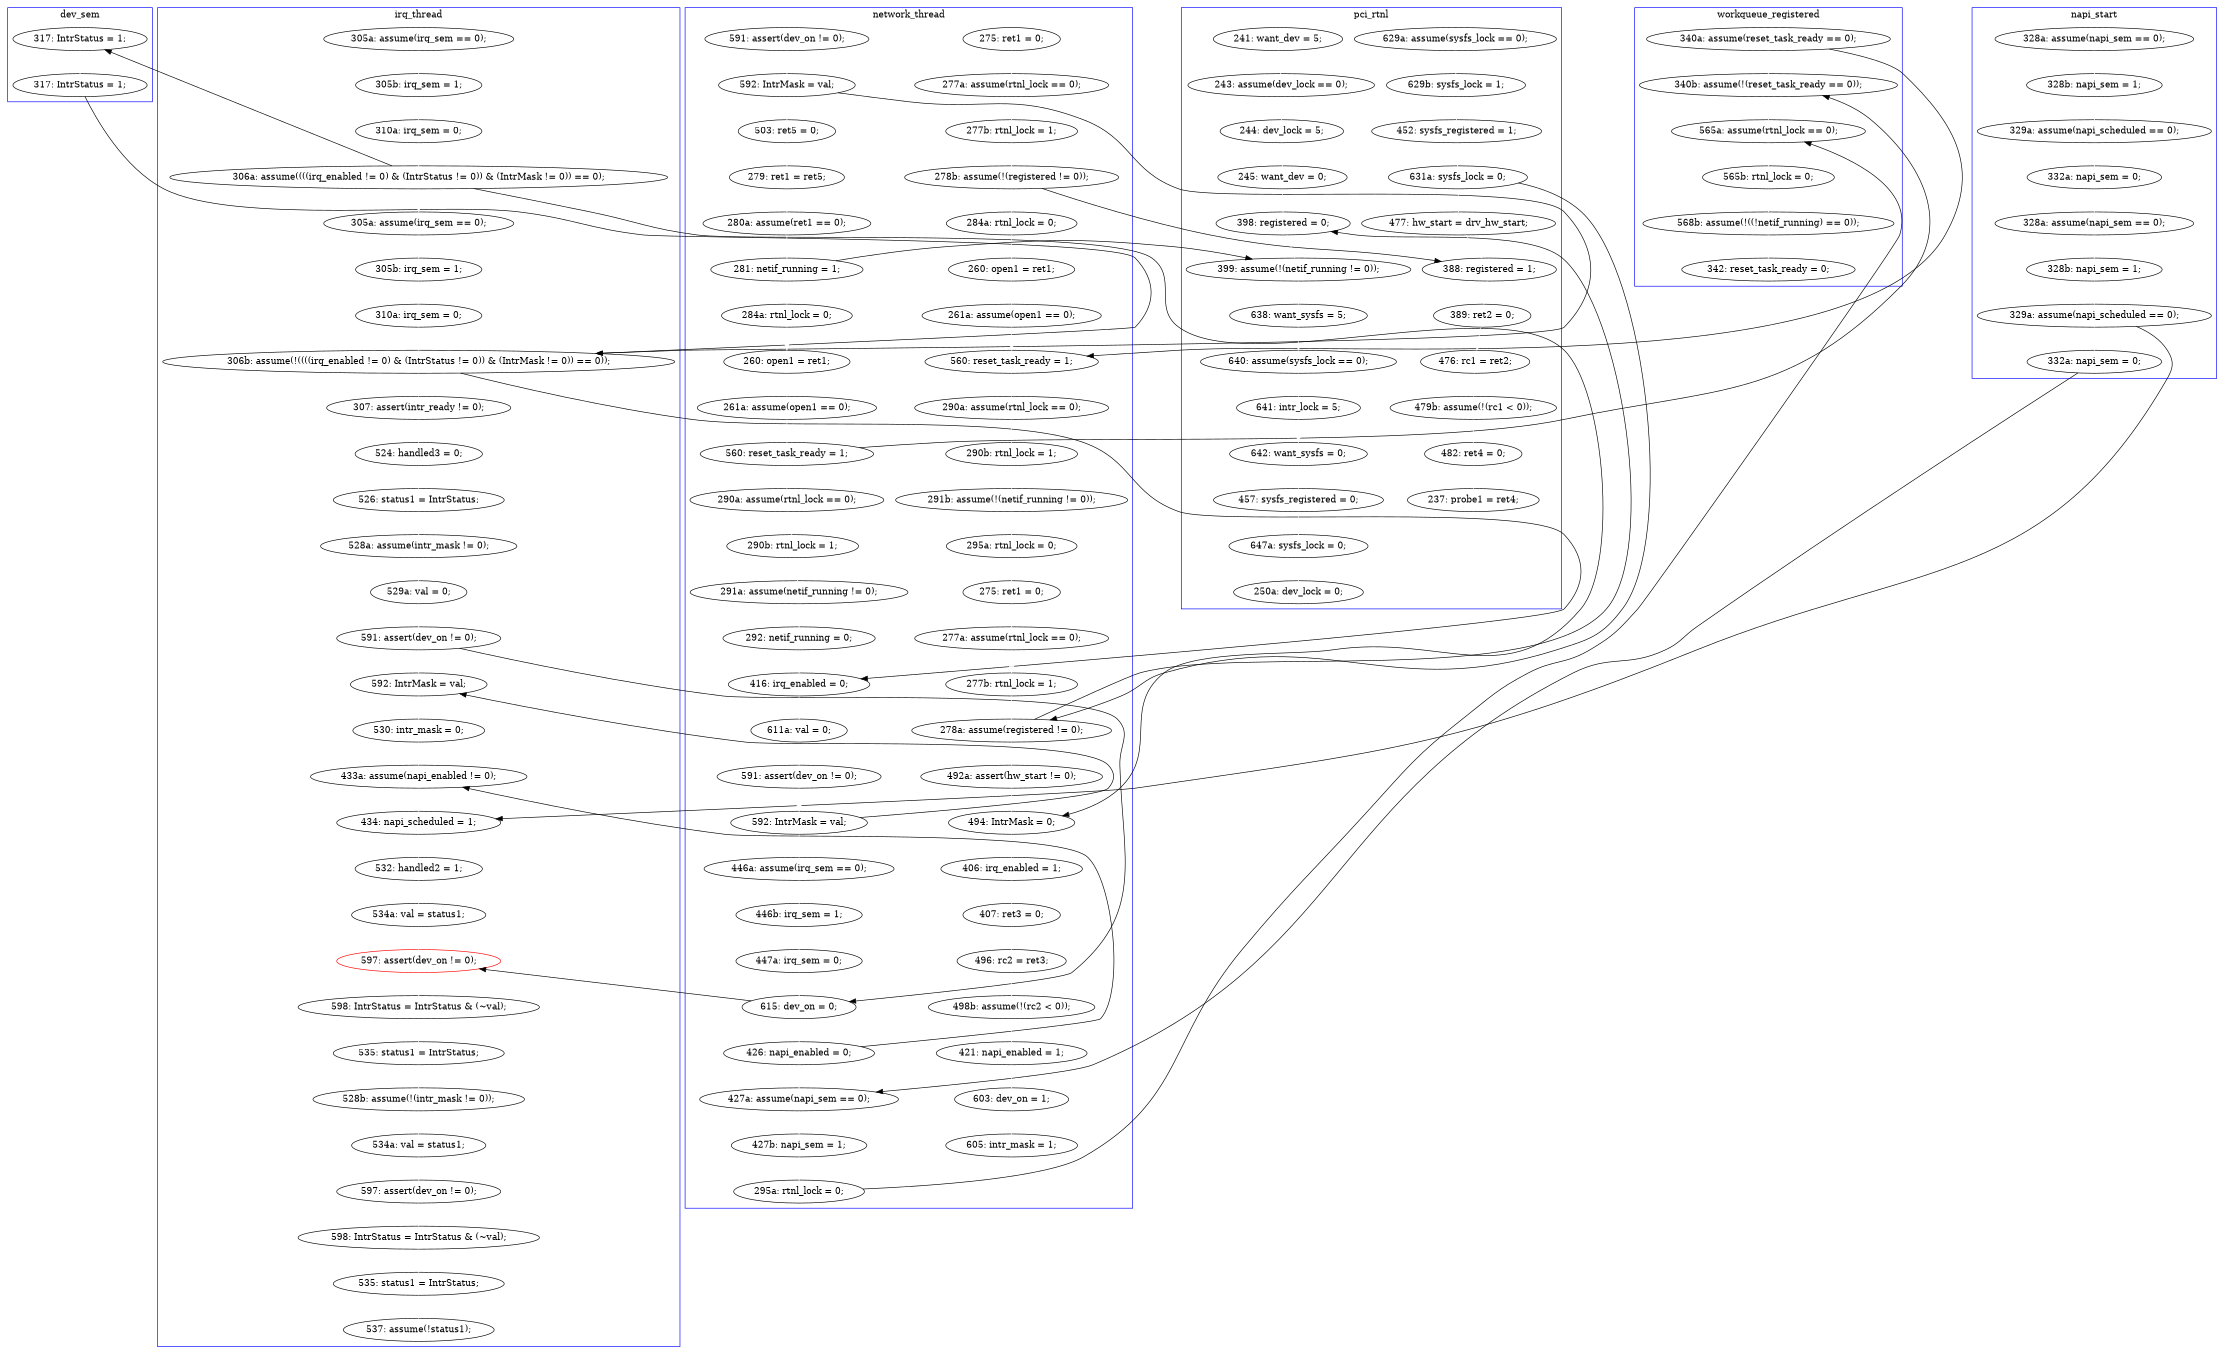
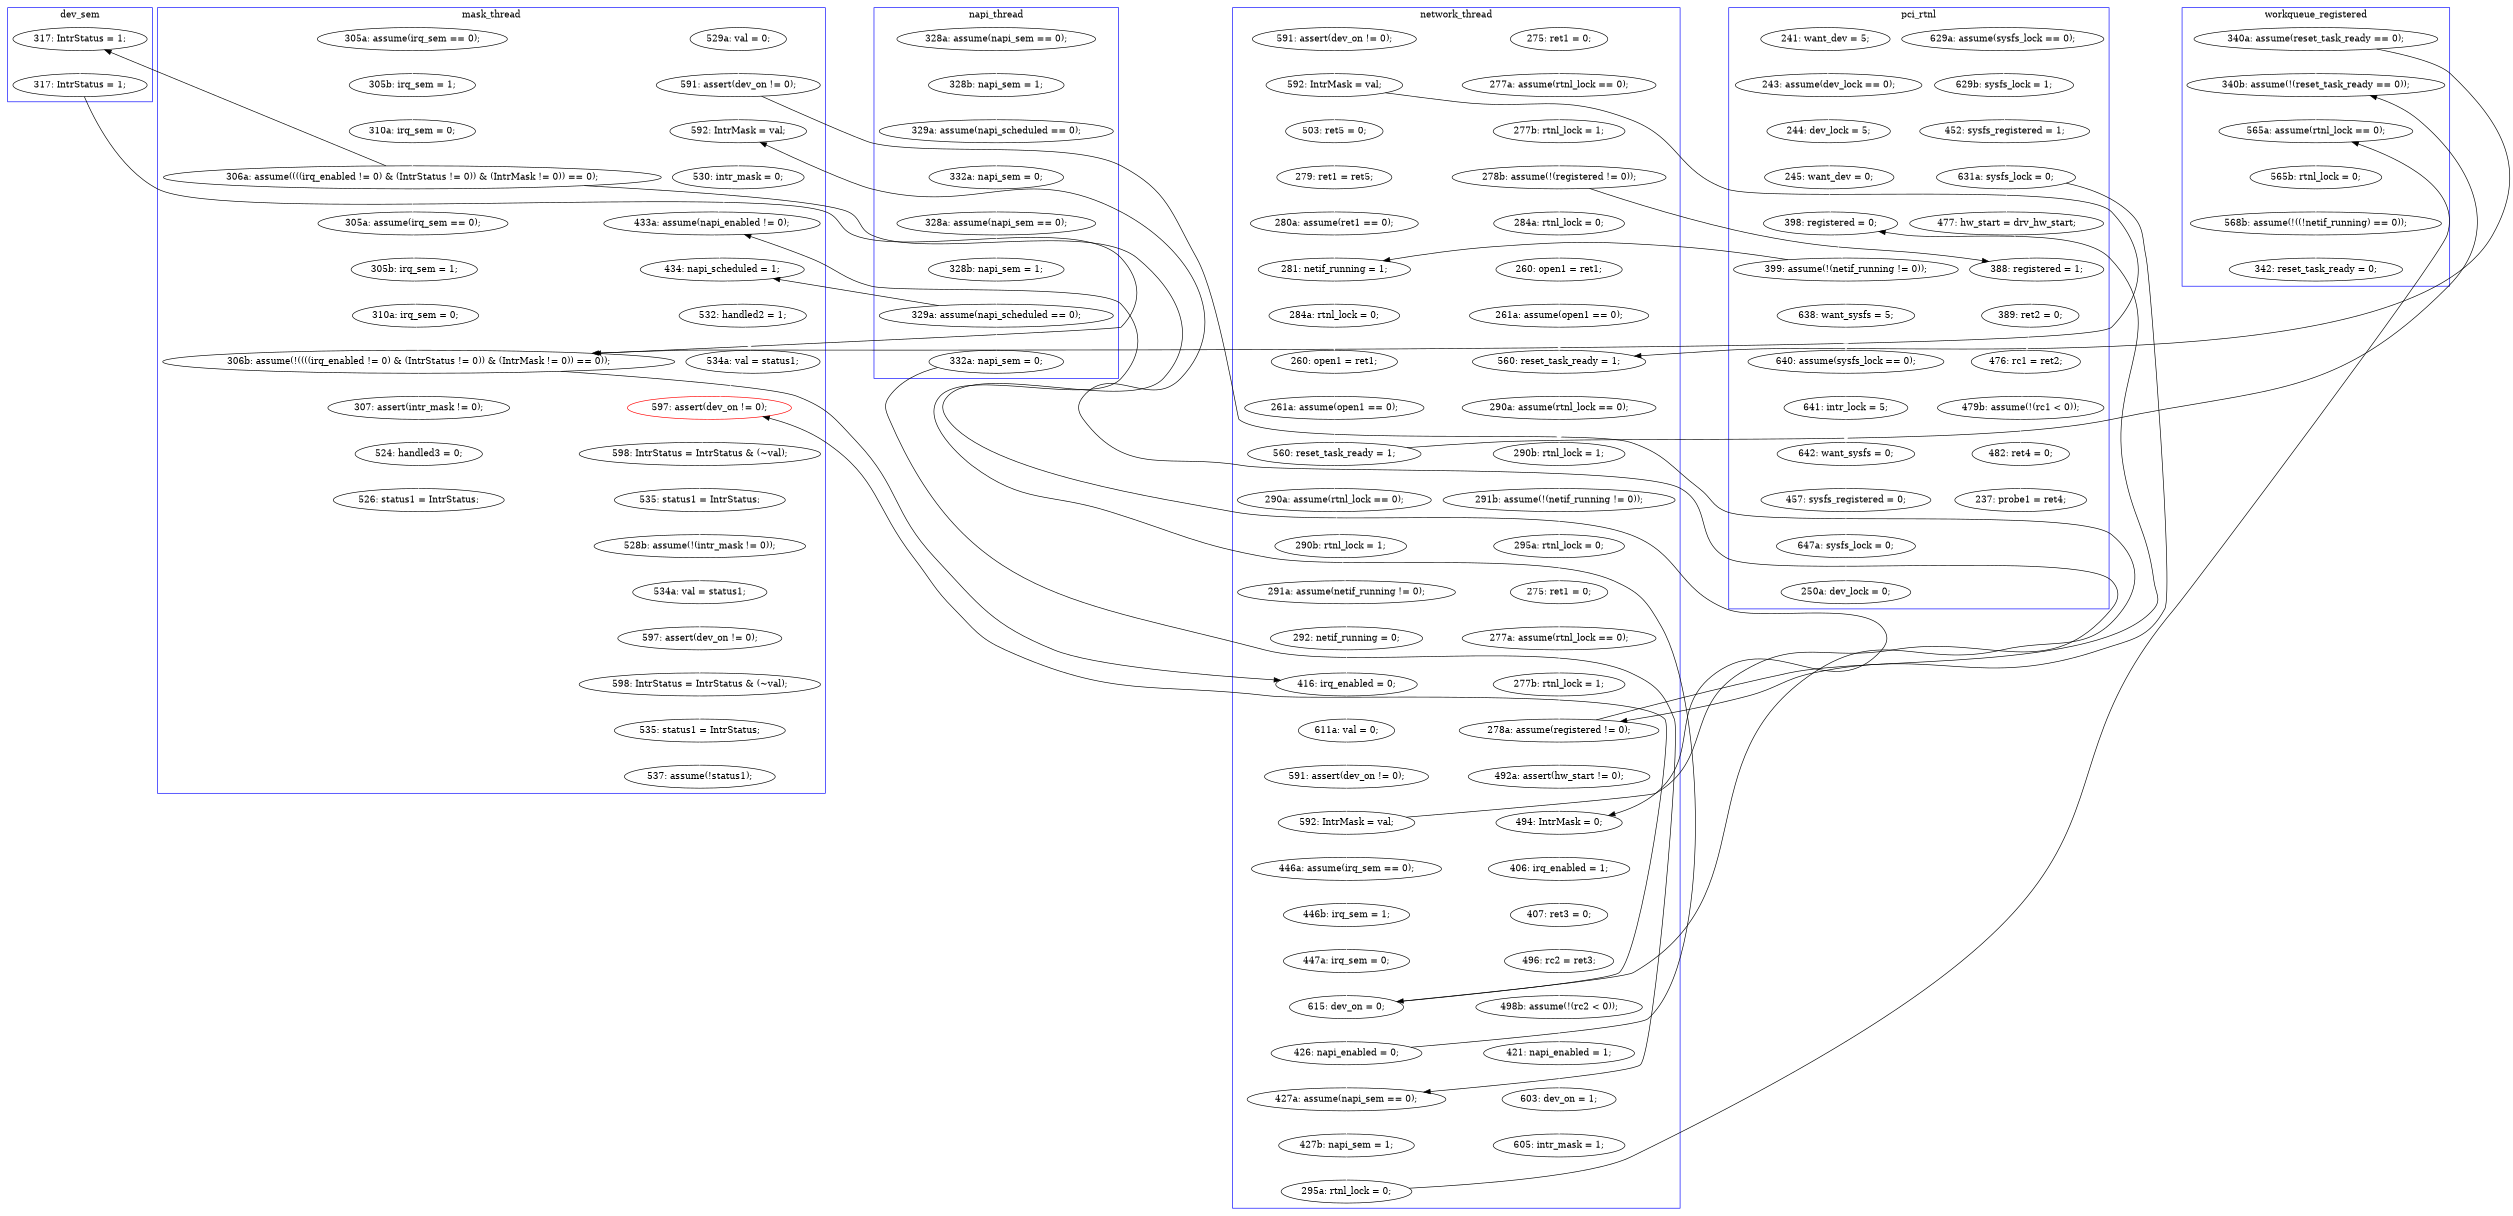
cluster "irq_thread": label "irq_thread" -> "mask_thread"
cluster "napi_start": label "napi_start" -> "napi_thread"
edge "281: netif_running = 1;" -> "399: assume(!(netif_running != 0));": reversed
node "307: assert(intr_ready != 0);": label "307: assert(intr_ready != 0);" -> "307: assert(intr_mask != 0);"
node "528a: assume(intr_mask != 0);": removed
